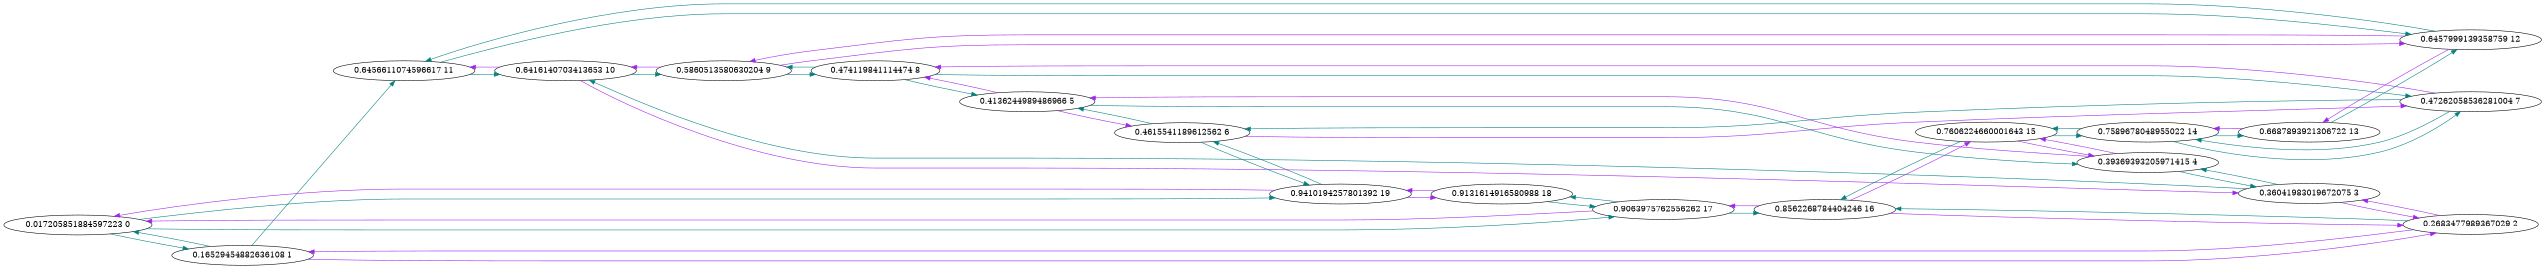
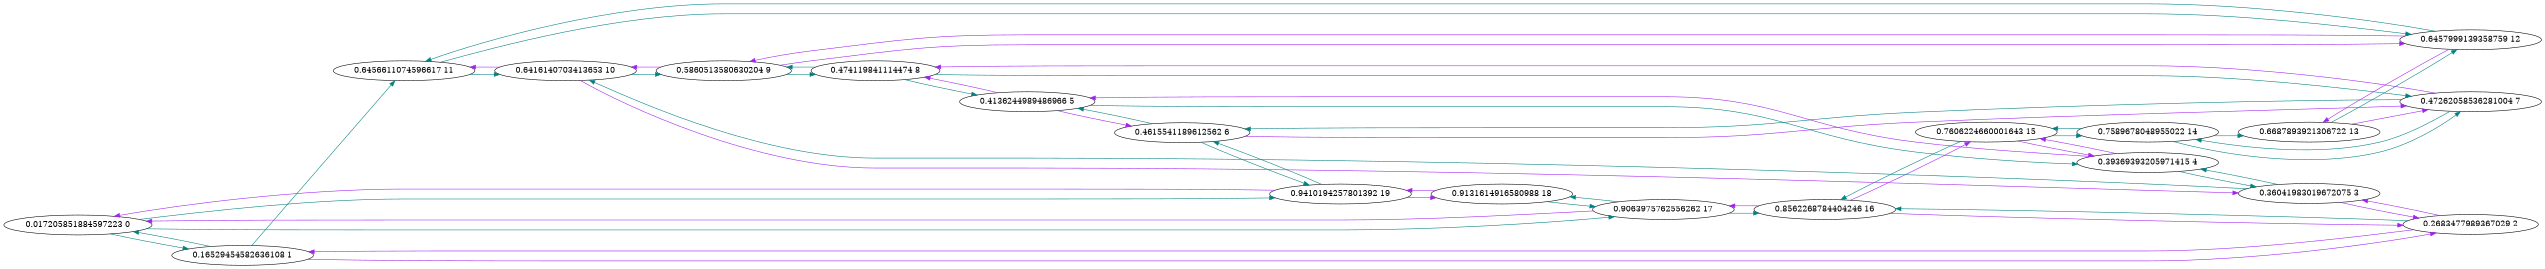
edge "0.6687893921306722 13" -> "0.7589678048955022 14": now "0.6687893921306722 13" -> "0.47262058536281004 7"
node "0.16529454882636108 1": label "0.16529454882636108 1" -> "0.16529454582636108 1"
